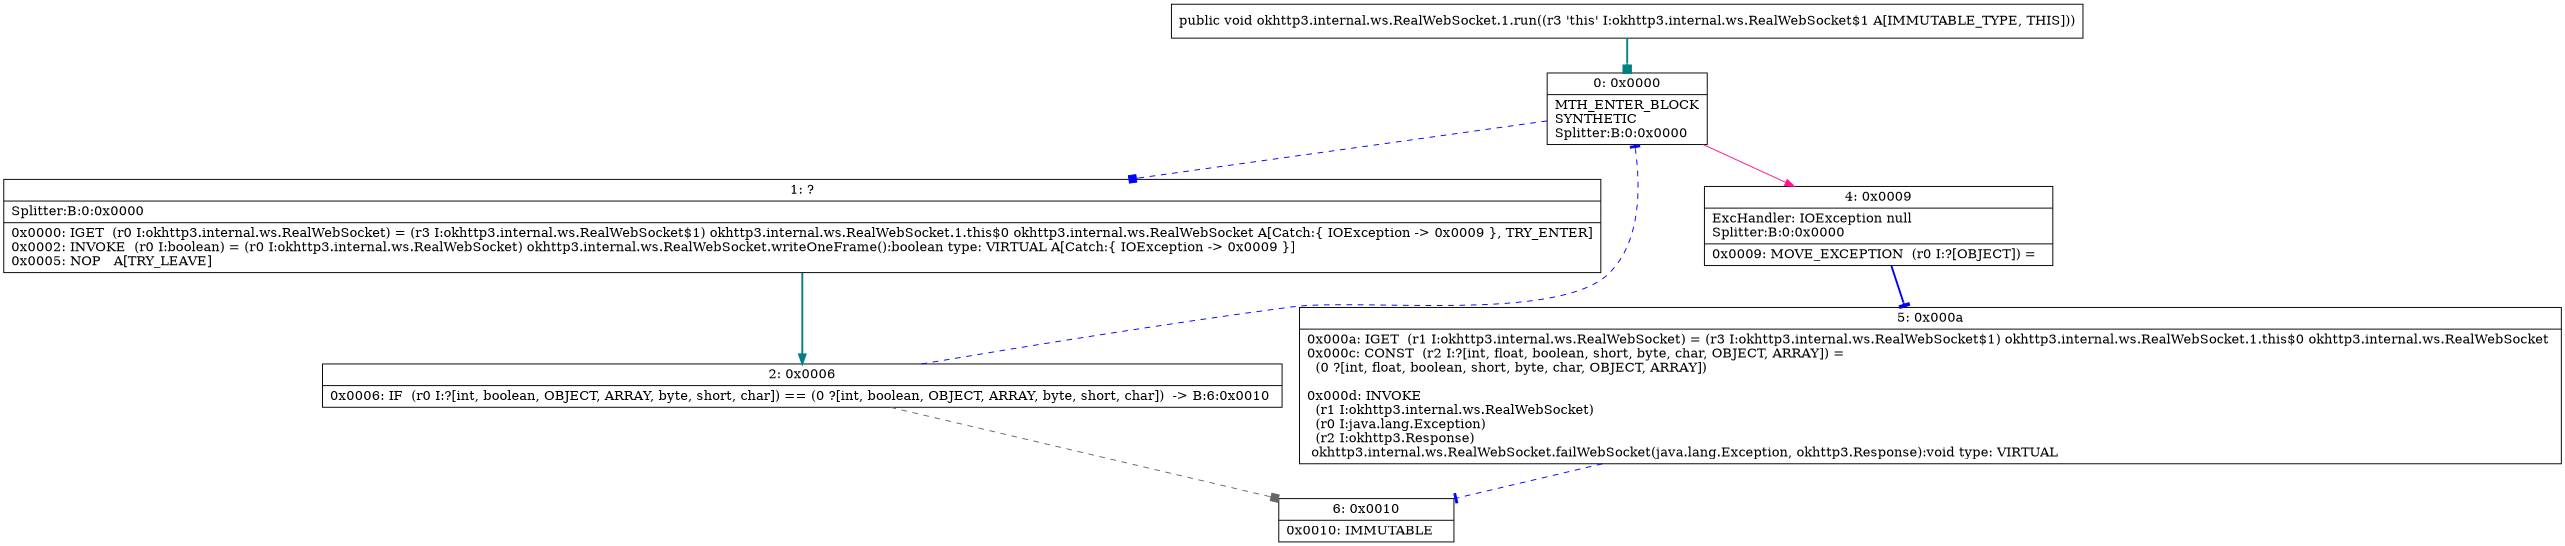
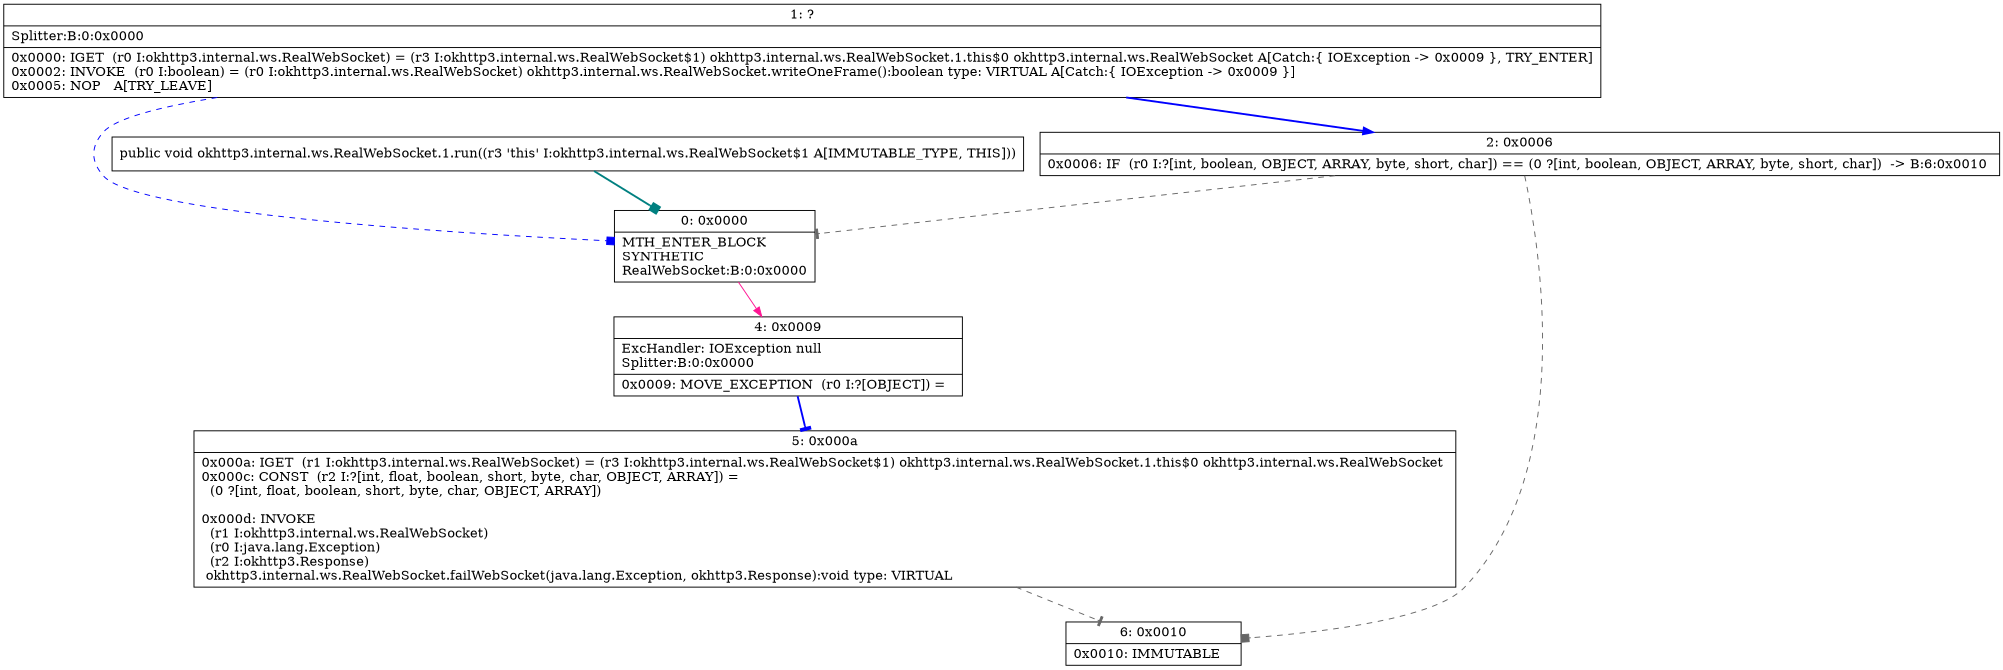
node "0: 0x0000": text "Splitter:B:0:0x0000" -> "RealWebSocket:B:0:0x0000"
edge "0: 0x0000" -> "1: ?": reversed
edge "2: 0x0006" -> "0: 0x0000": color blue -> gray40
edge "1: ?" -> "2: 0x0006": color teal -> blue
edge "5: 0x000a" -> "6: 0x0010": color blue -> gray40
